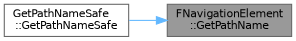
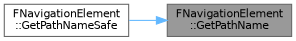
node "GetPathNameSafe ::GetPathNameSafe": label "GetPathNameSafe ::GetPathNameSafe" -> "FNavigationElement ::GetPathNameSafe"
